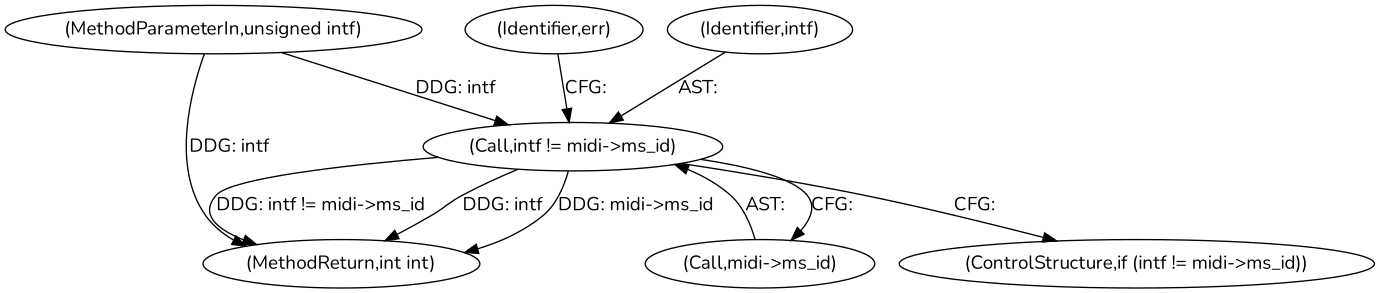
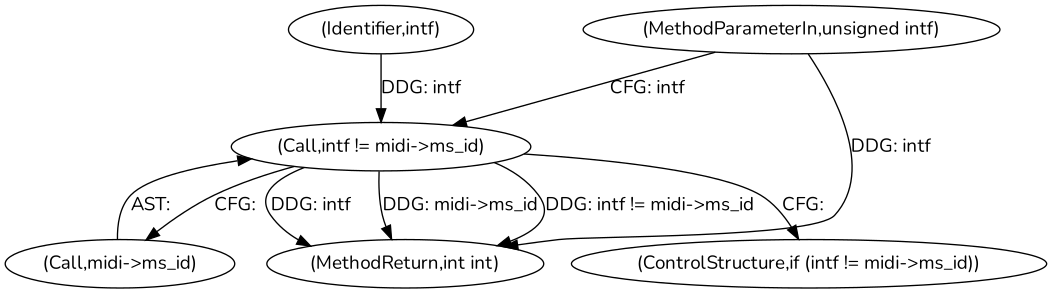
node "(Identifier,err)": removed
edge "(MethodParameterIn,unsigned intf)" -> "(Call,intf != midi->ms_id)": label "DDG: intf" -> "CFG: intf"
edge "(Identifier,intf)" -> "(Call,intf != midi->ms_id)": label "AST: " -> "DDG: intf"
